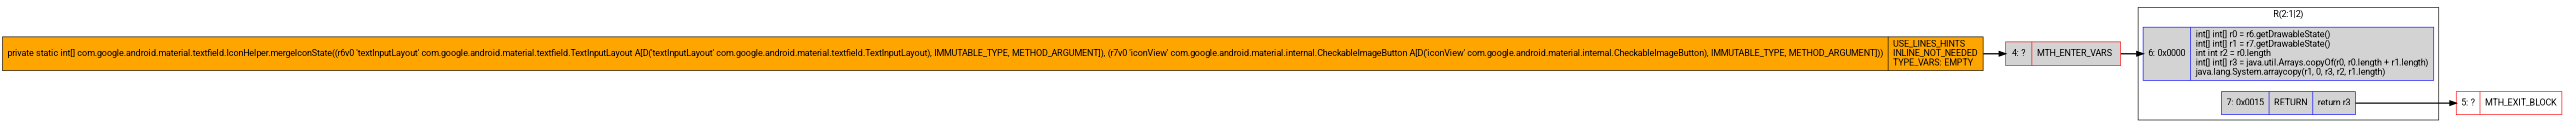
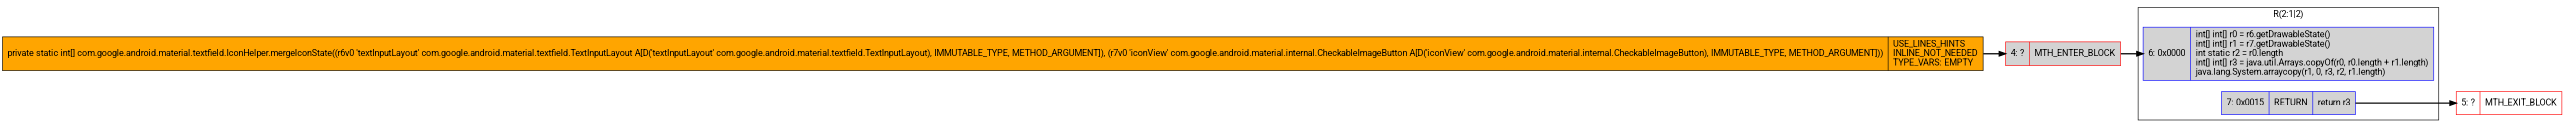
node "4: ?": text "MTH_ENTER_VARS" -> "MTH_ENTER_BLOCK"
node "6: 0x0000": text "int int r2 = r0.length" -> "int static r2 = r0.length"
